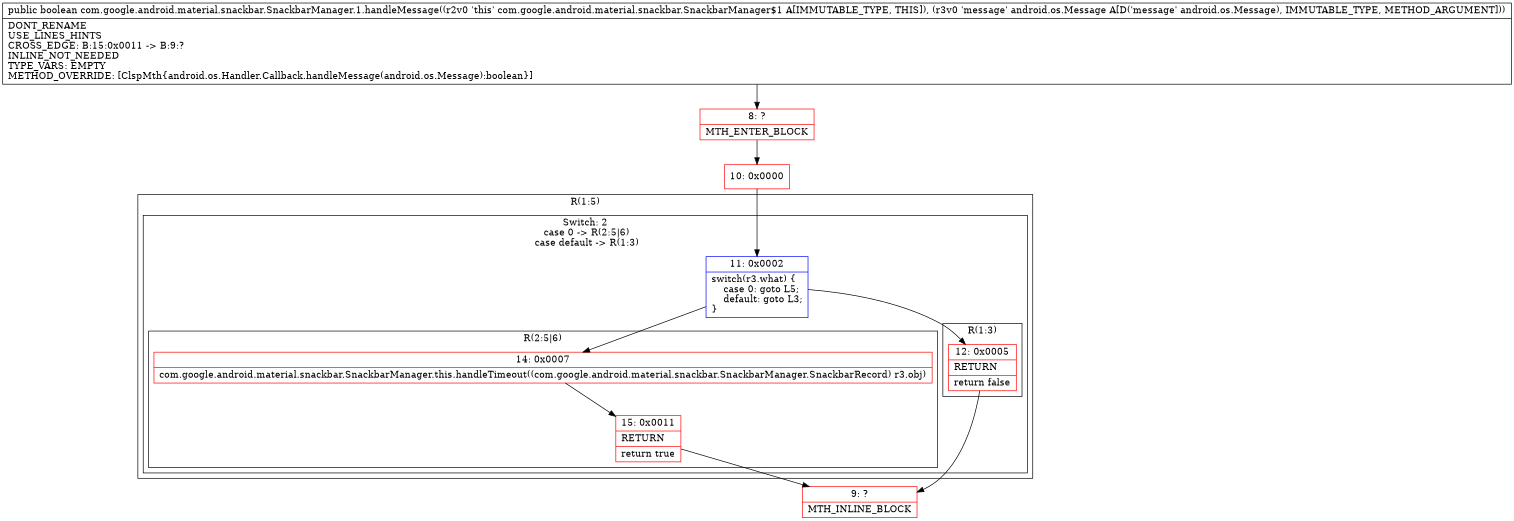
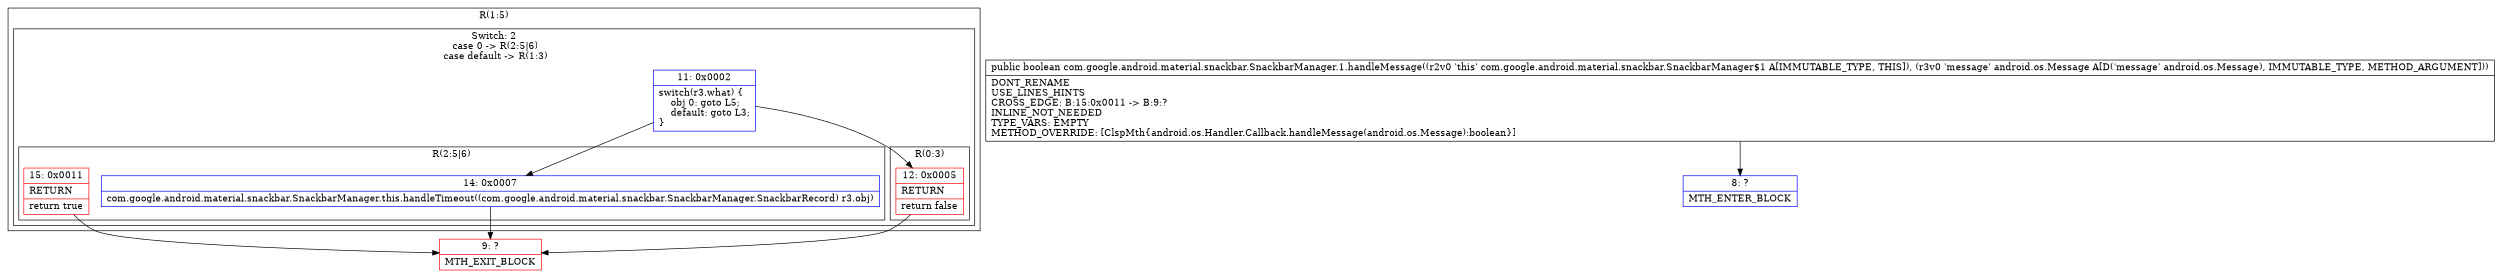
node "8: ?": color red -> blue
node "10: 0x0000": removed
node "11: 0x0002": text "case 0: goto L5;" -> "obj 0: goto L5;"
cluster "R(1:3)": label "R(1:3)" -> "R(0:3)"
node "14: 0x0007": color red -> blue
edge "14: 0x0007" -> "15: 0x0011": now "14: 0x0007" -> "9: ?"
node "9: ?": text "MTH_INLINE_BLOCK" -> "MTH_EXIT_BLOCK"
